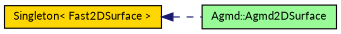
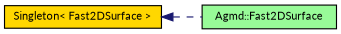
node "Agmd::Agmd2DSurface": label "Agmd::Agmd2DSurface" -> "Agmd::Fast2DSurface"
